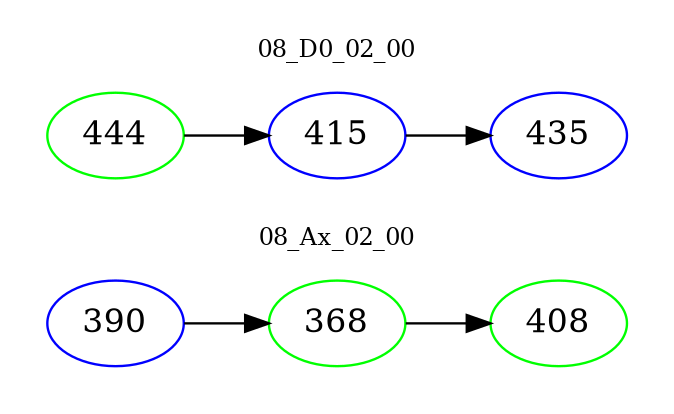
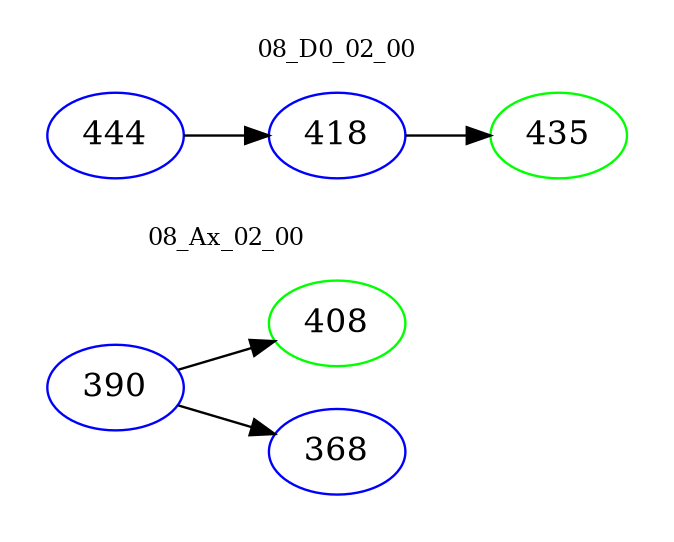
node "444": color green -> blue
node "415": label "415" -> "418"
node "435": color blue -> green
node "368": color green -> blue
edge "368" -> "408": now "390" -> "408"
